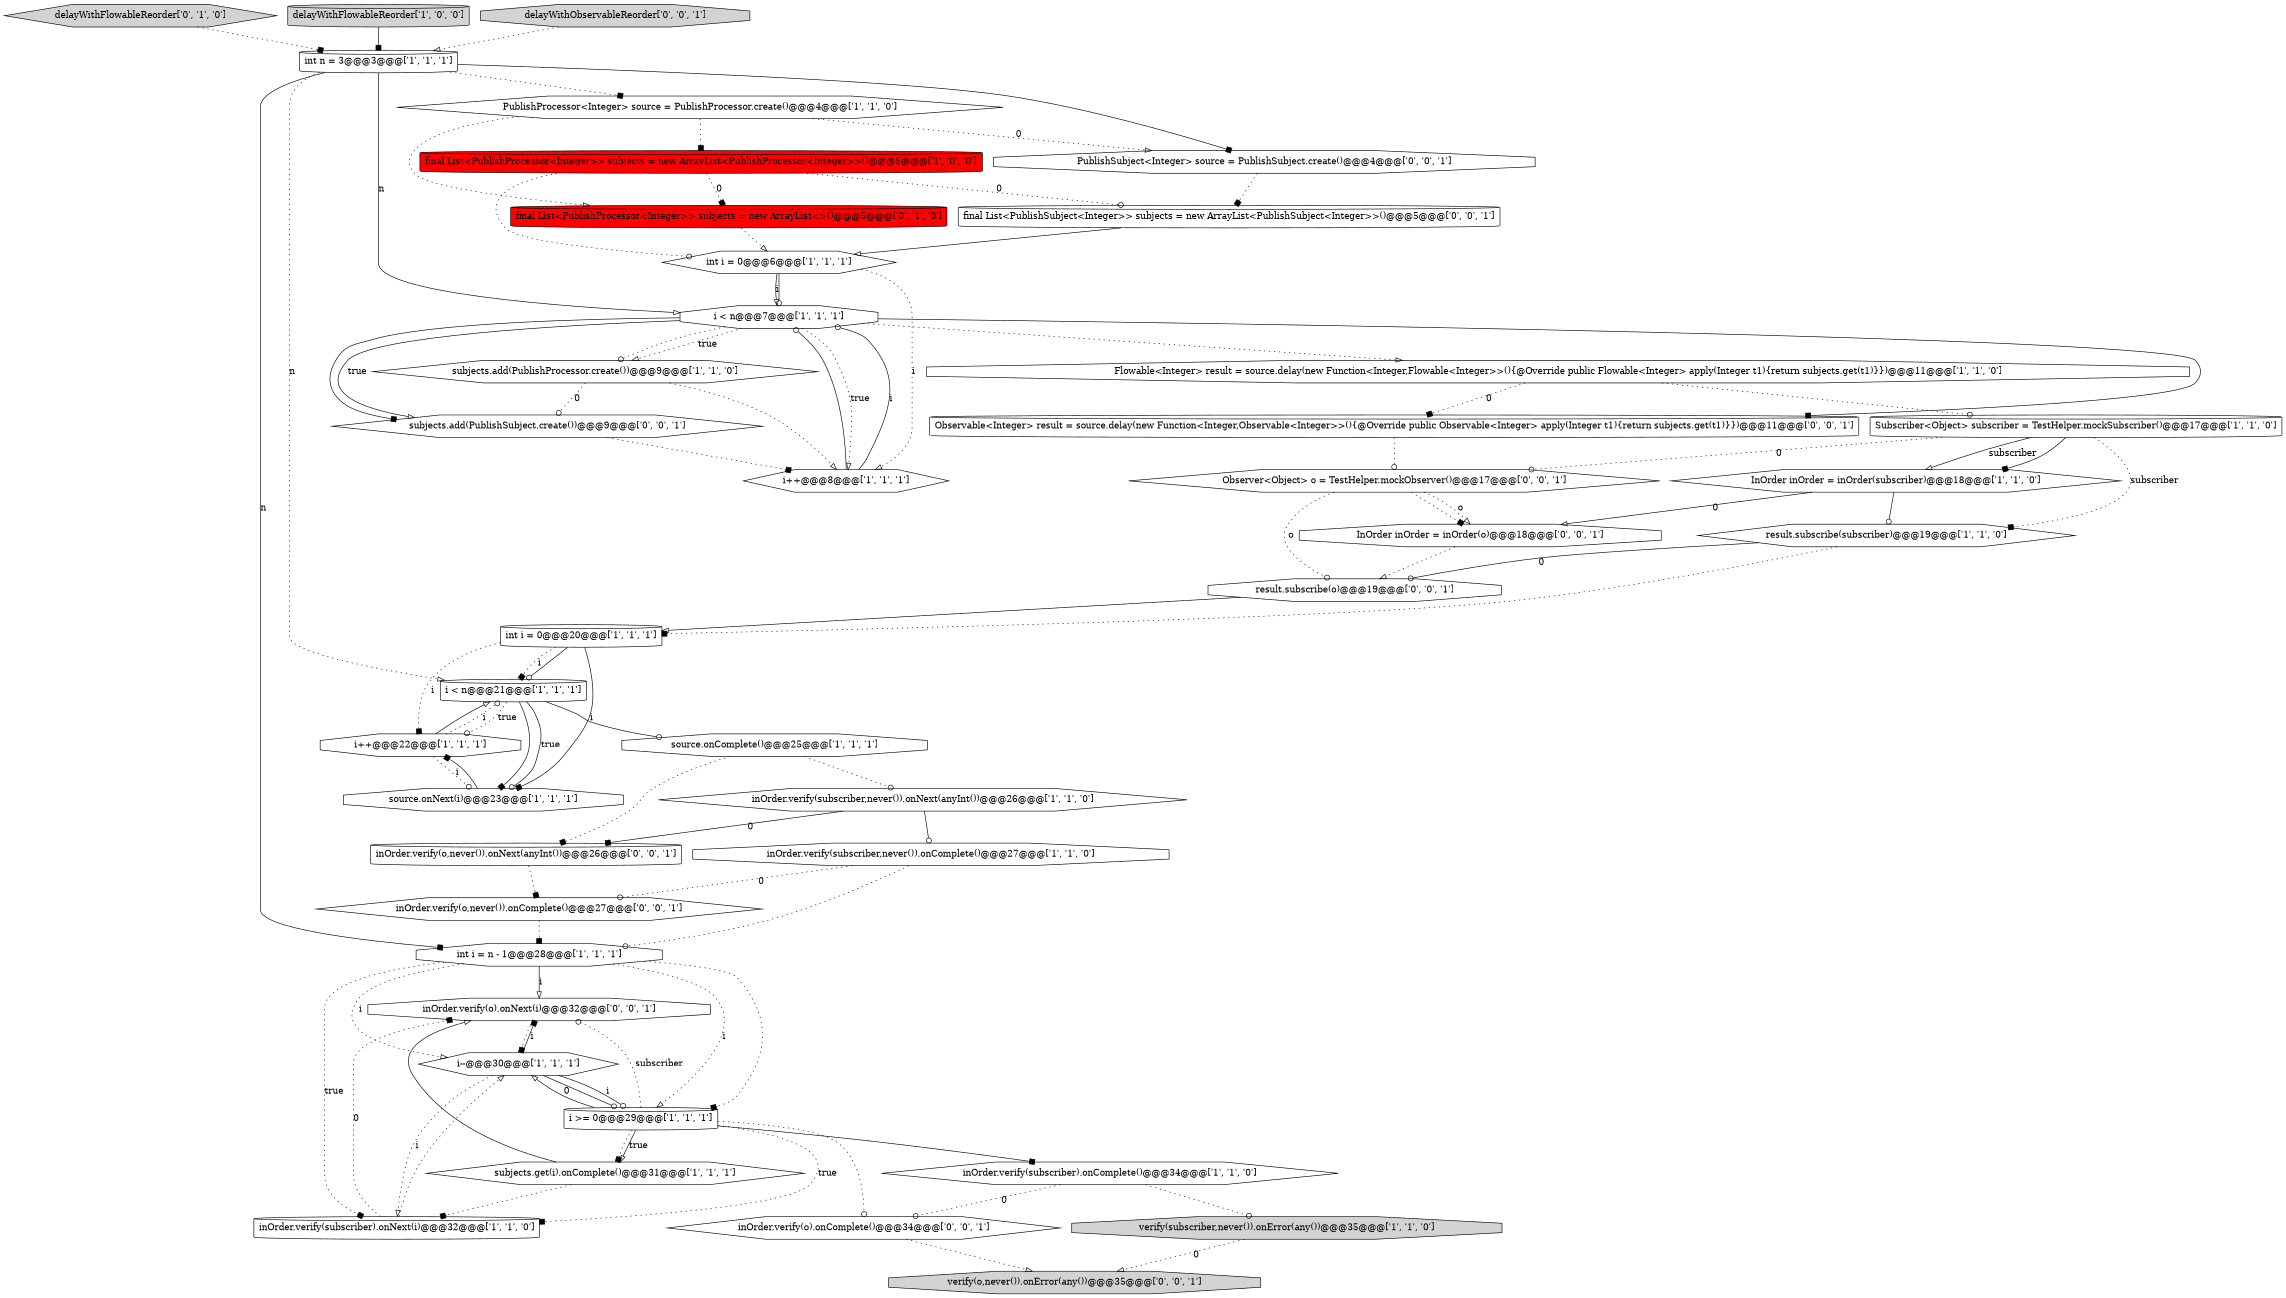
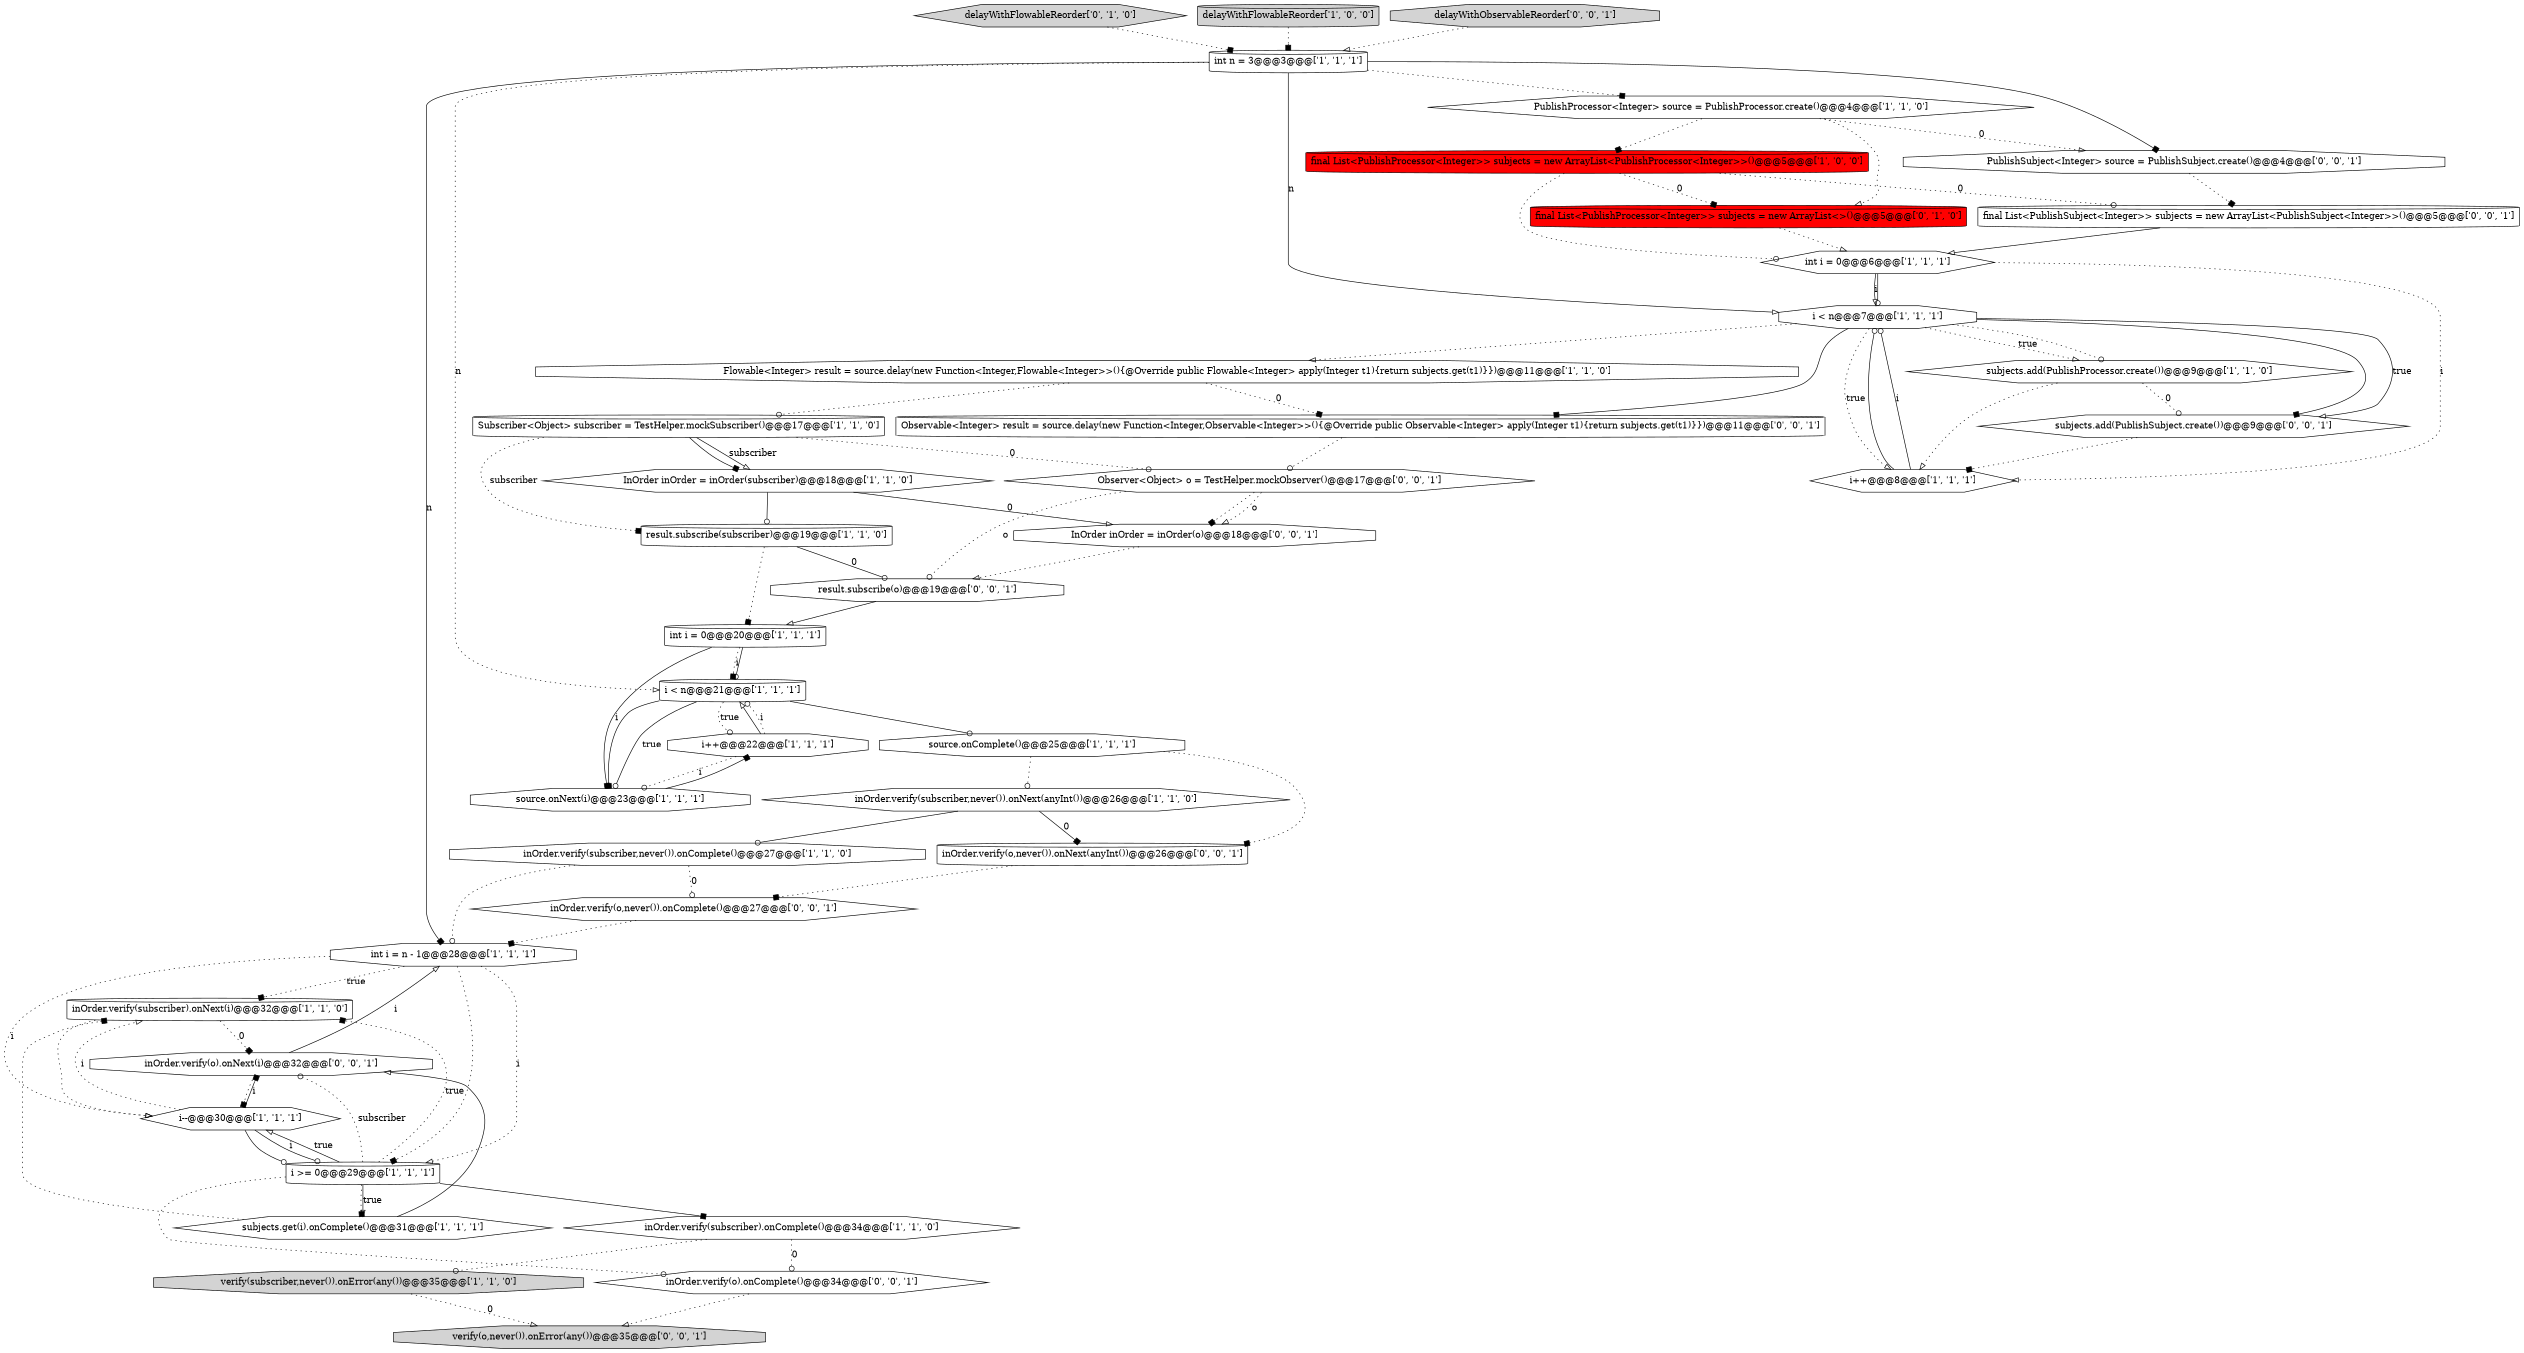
edge "delayWithFlowableReorder['1', '0', '0']" -> "int n = 3@@@3@@@['1', '1', '1']": style solid -> dotted
node "result.subscribe(subscriber)@@@19@@@['1', '1', '0']": shape hexagon -> cylinder
edge "int i = 0@@@20@@@['1', '1', '1']" -> "i++@@@22@@@['1', '1', '1']": removed, label "i"
edge "int i = n - 1@@@28@@@['1', '1', '1']" -> "inOrder.verify(o).onNext(i)@@@32@@@['0', '0', '1']": reversed
edge "i >= 0@@@29@@@['1', '1', '1']" -> "i--@@@30@@@['1', '1', '1']": label "0" -> "true"
